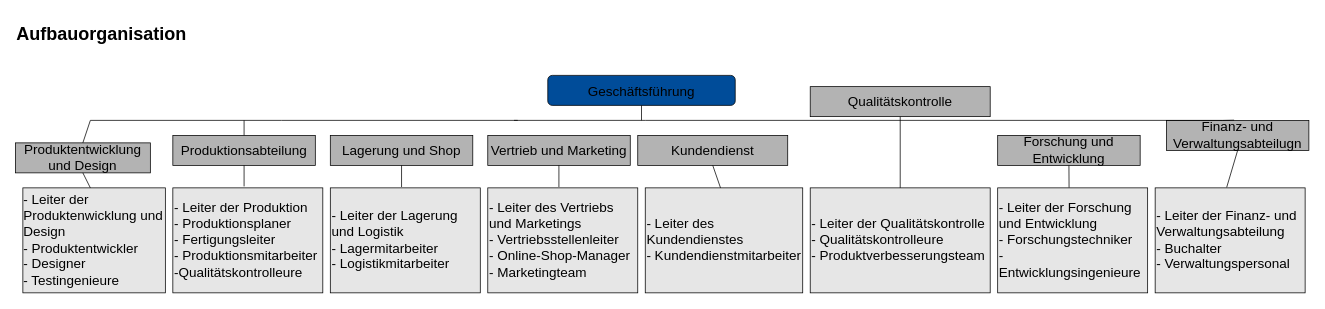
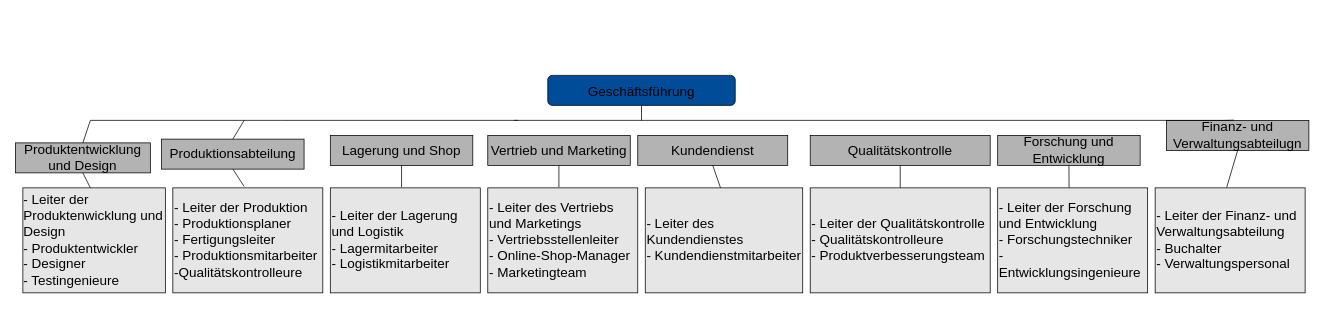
node "Aufbauorganisation": removed
node "Qualitätskontrolle": moved (900, 102) -> (900, 150)
node "Produktionsabteilung": moved (244, 150) -> (233, 154)
